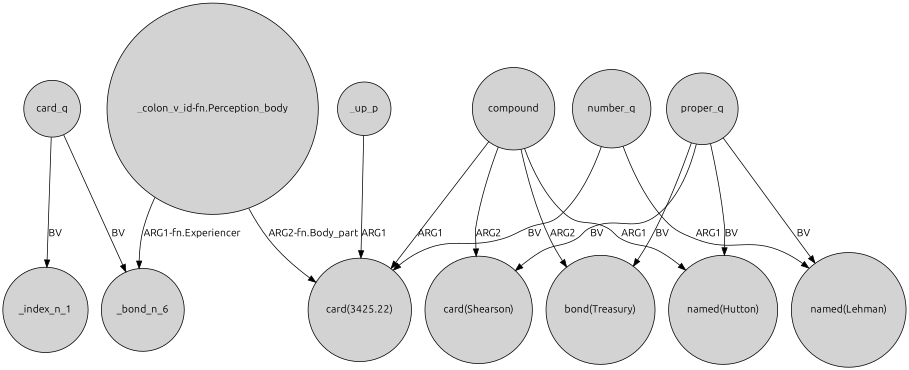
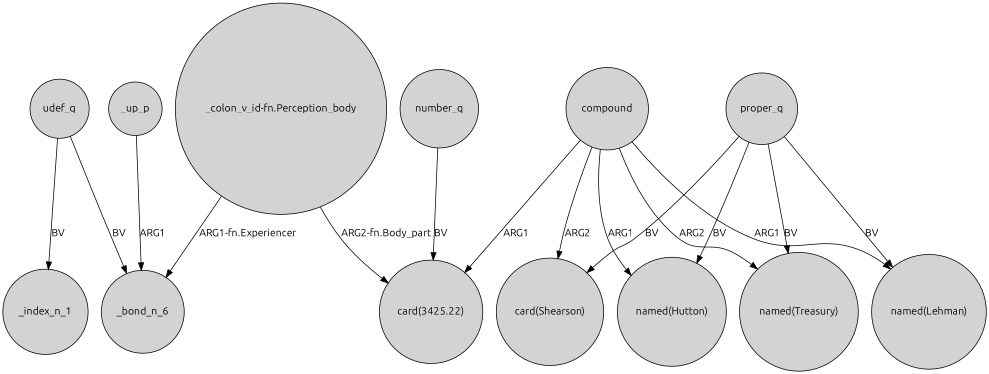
node "card_q": label "card_q" -> "udef_q"
edge "_up_p" -> "card(3425.22)": now "_up_p" -> "_bond_n_6"
edge "number_q" -> "named(Lehman)": now "compound" -> "named(Lehman)"
node "bond(Treasury)": label "bond(Treasury)" -> "named(Treasury)"
